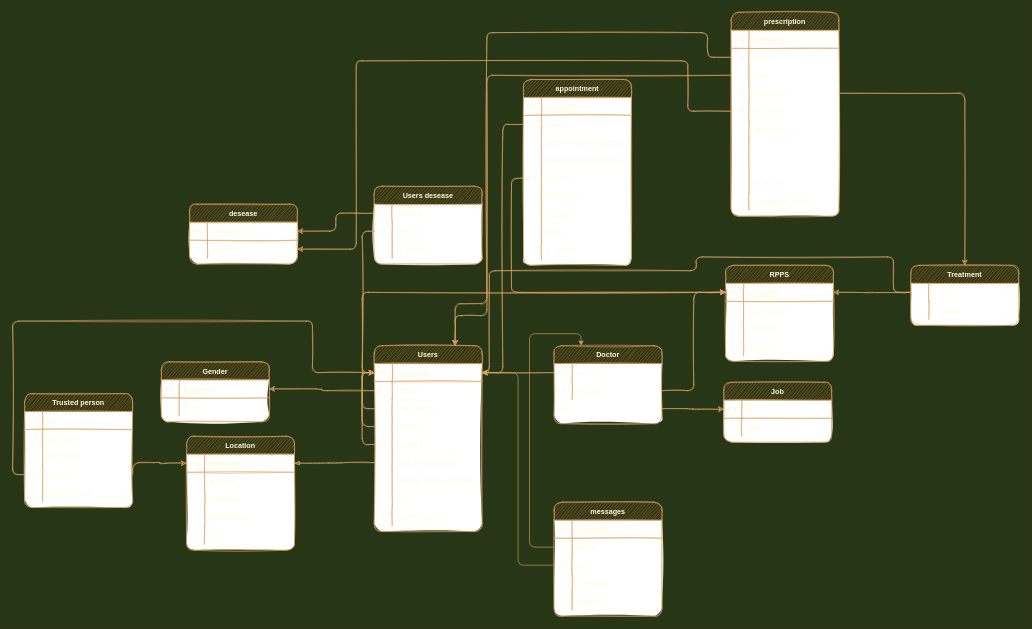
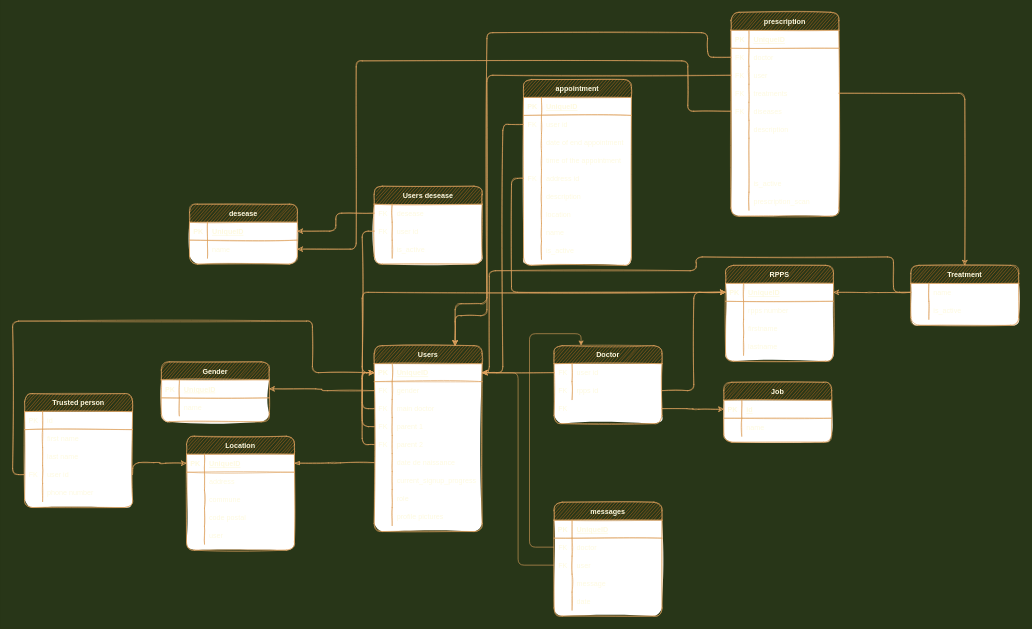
node "doctor id": label "doctor id" -> "address id"
node "progress": label "progress" -> "date"
